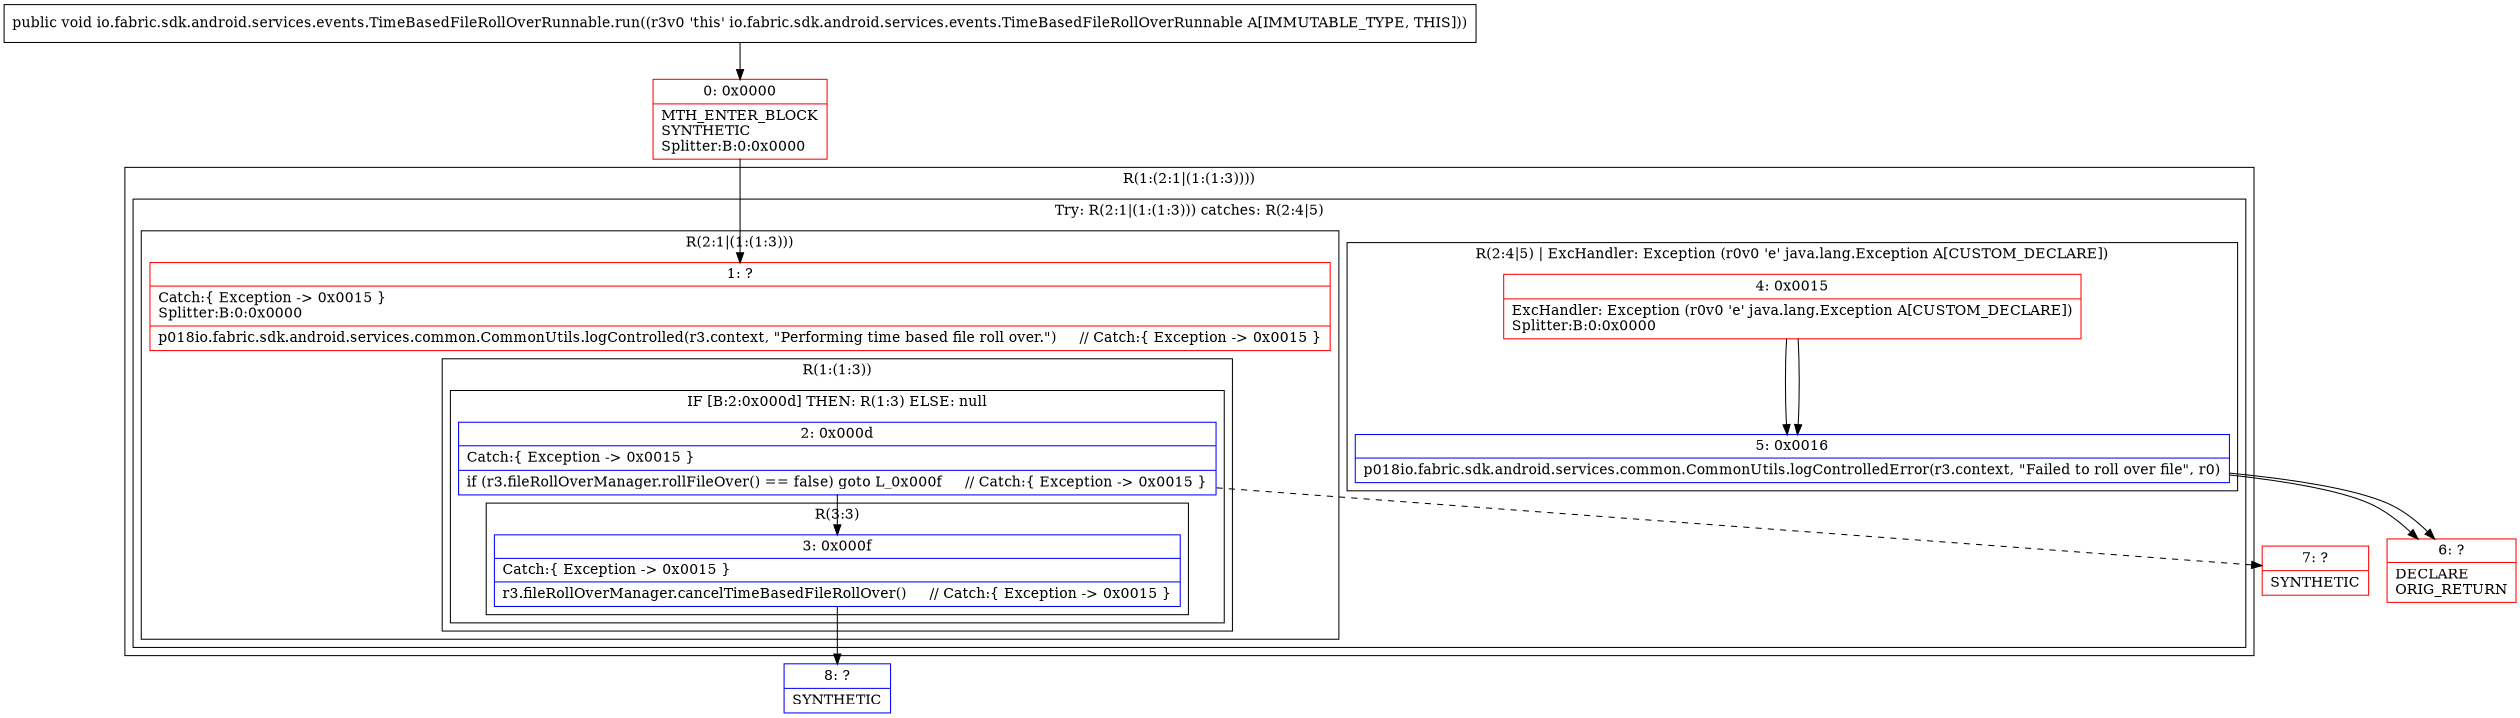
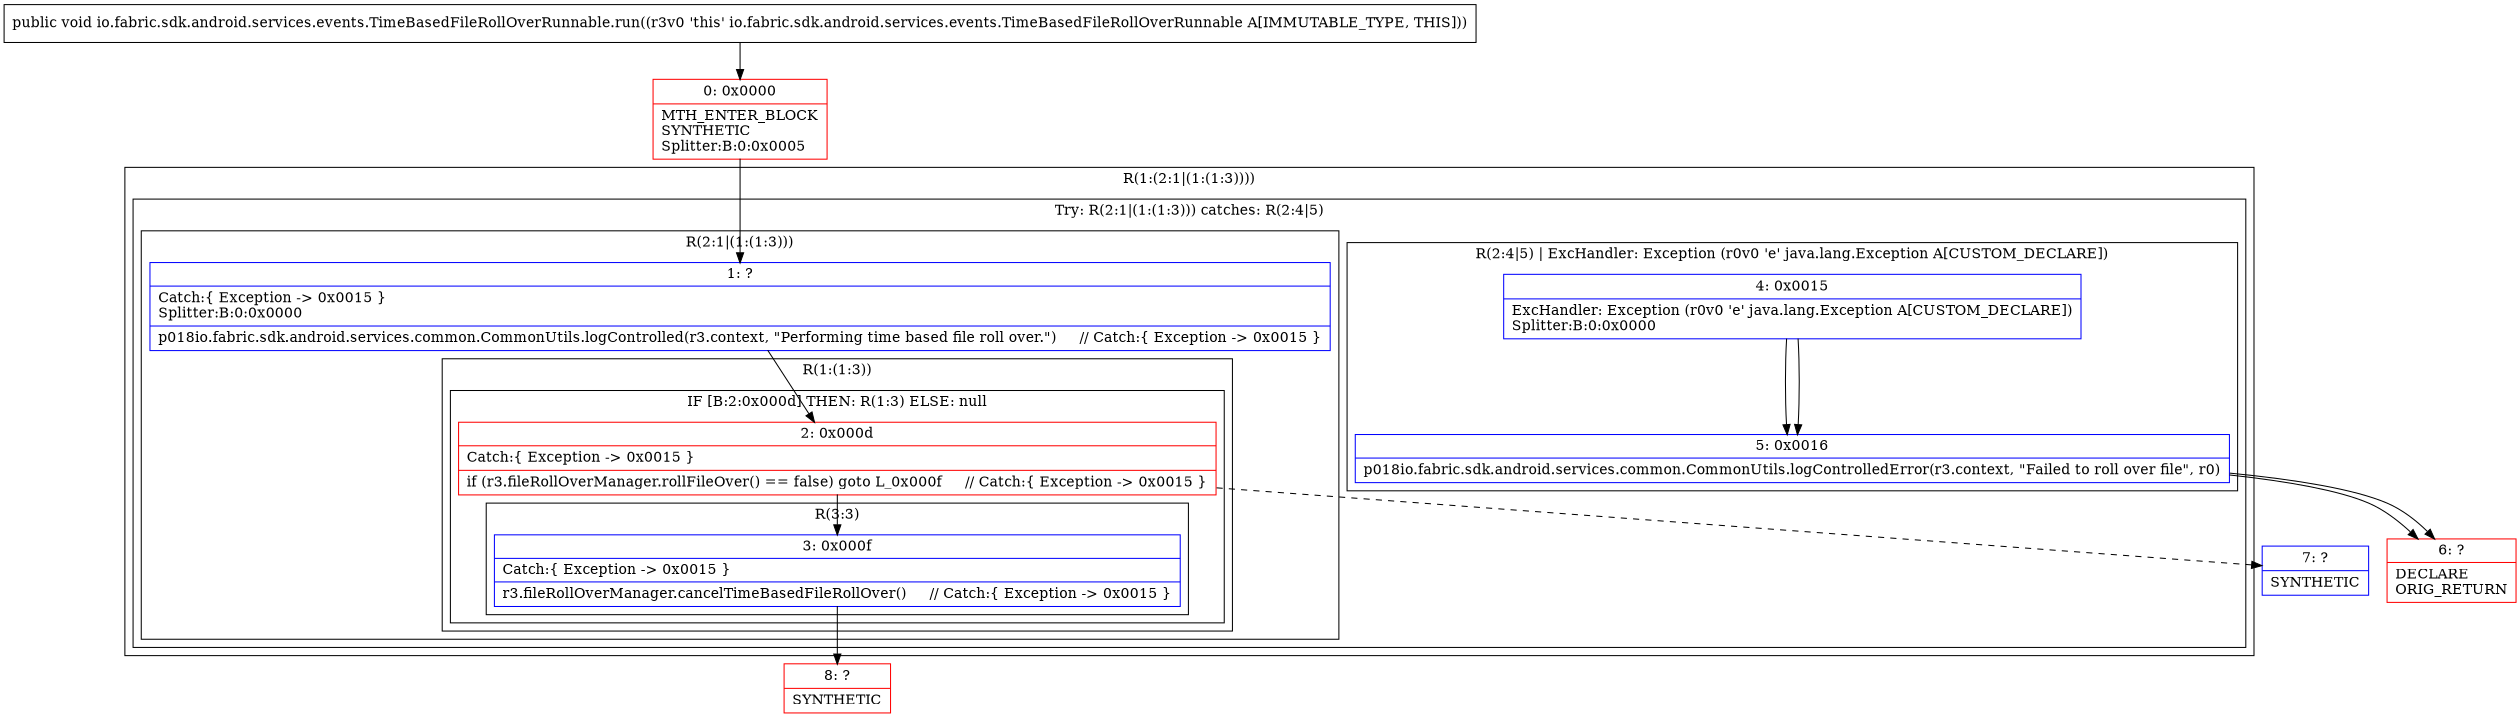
node "0: 0x0000": text "Splitter:B:0:0x0000" -> "Splitter:B:0:0x0005"
node "1: ?": color red -> blue
node "4: 0x0015": color red -> blue
edge "1: ?" -> "2: 0x000d": added
node "2: 0x000d": color blue -> red
node "7: ?": color red -> blue
node "8: ?": color blue -> red
